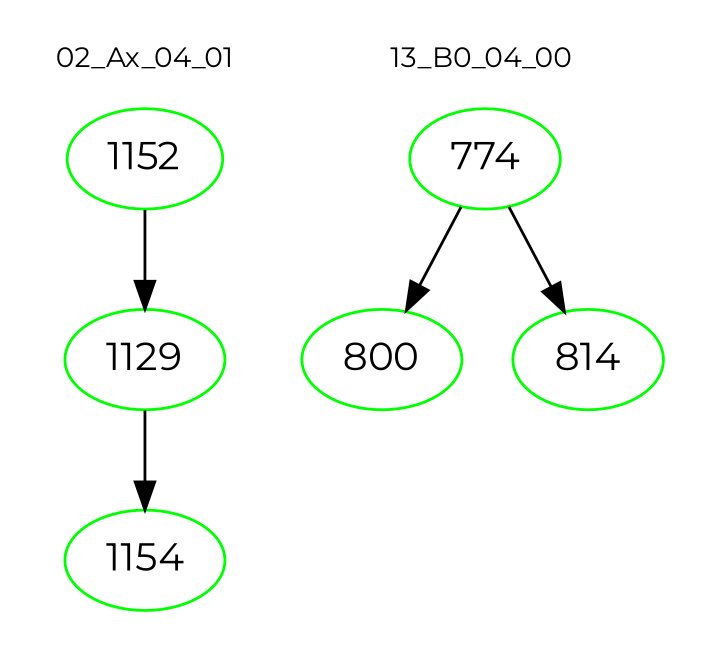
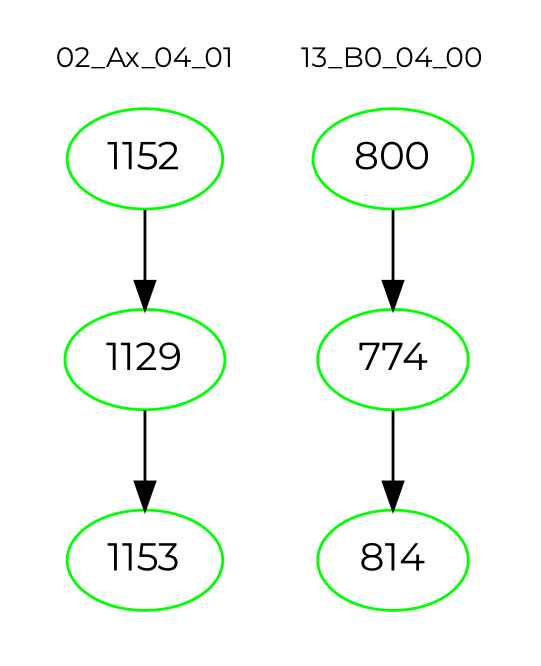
edge "774" -> "800": reversed
node "1154": label "1154" -> "1153"
